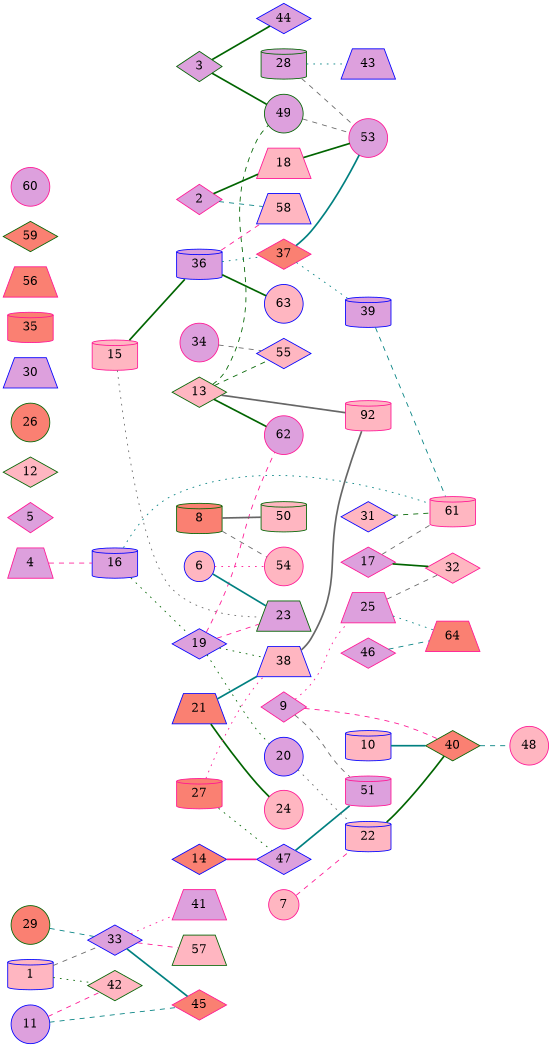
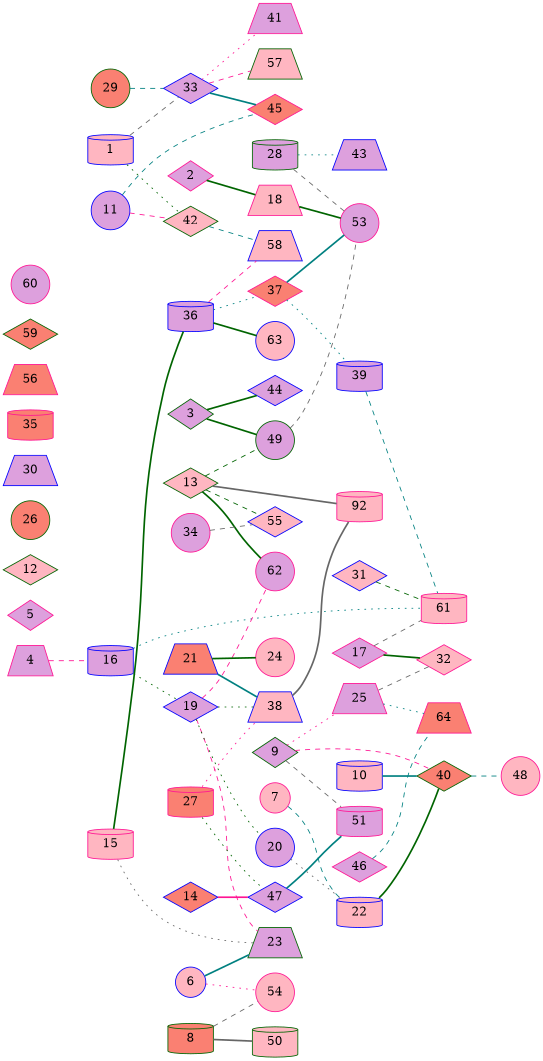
edge "2" -- "58": now "42" -- "58"
node "9": color deeppink -> darkgreen
edge "22" -- "7": color deeppink -> teal
